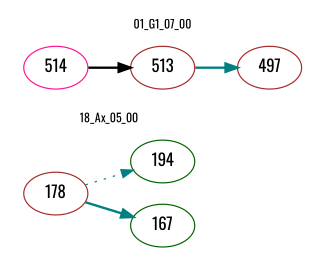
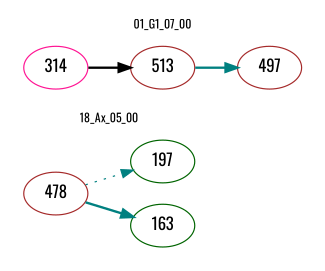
node "514": label "514" -> "314"
node "194": label "194" -> "197"
node "178": label "178" -> "478"
node "167": label "167" -> "163"
